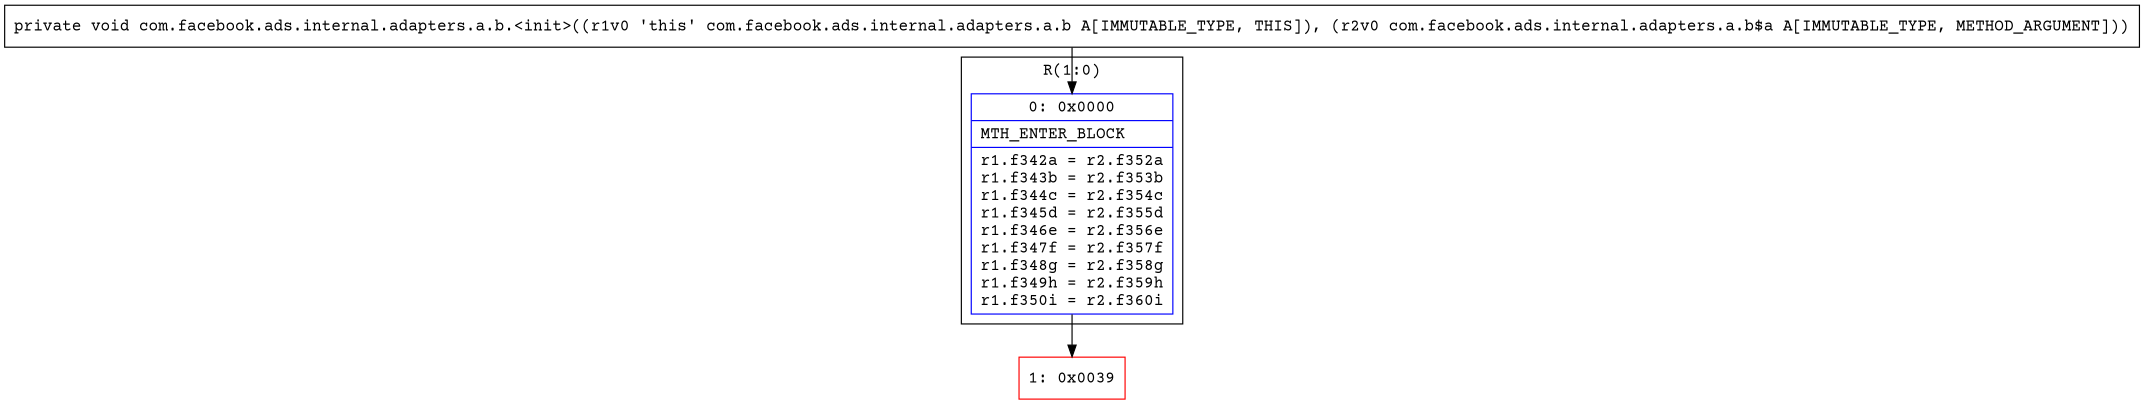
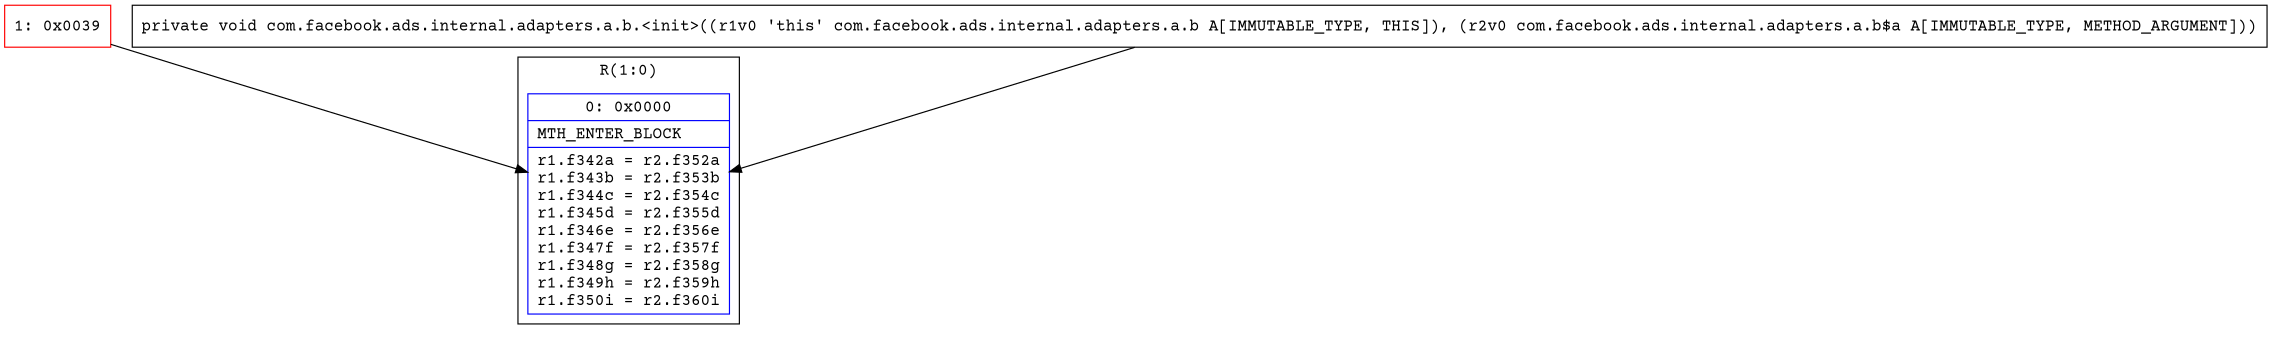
edge "0: 0x0000" -> "1: 0x0039": reversed
